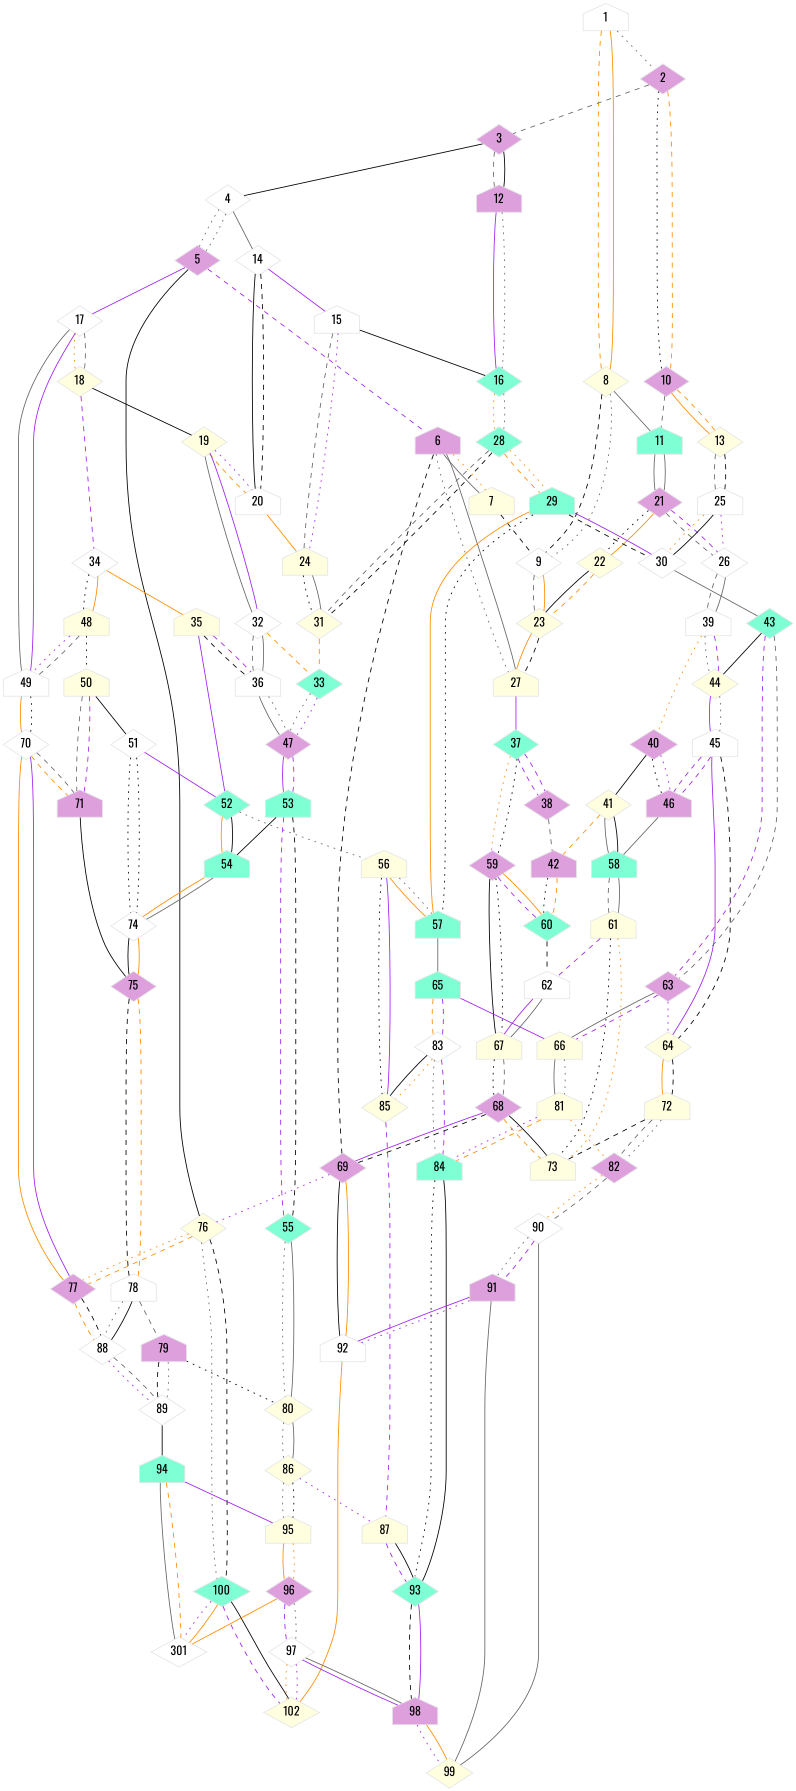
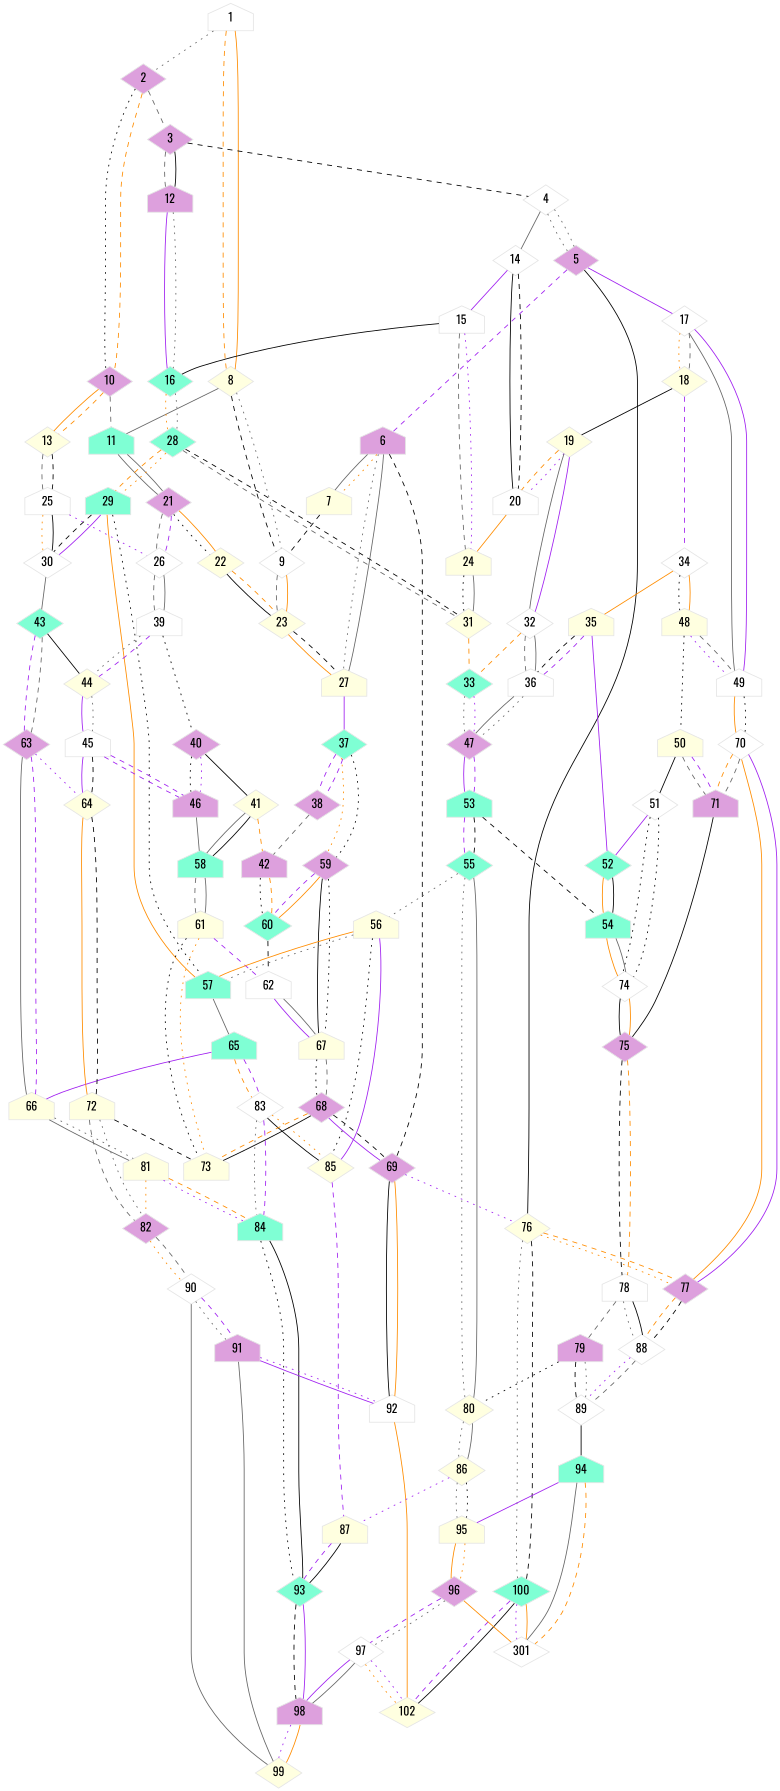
edge "3" -- "4": style solid -> dashed
edge "39" -- "40": color darkorange -> black
edge "53" -- "54": style solid -> dashed
edge "52" -- "56": now "55" -- "56"
